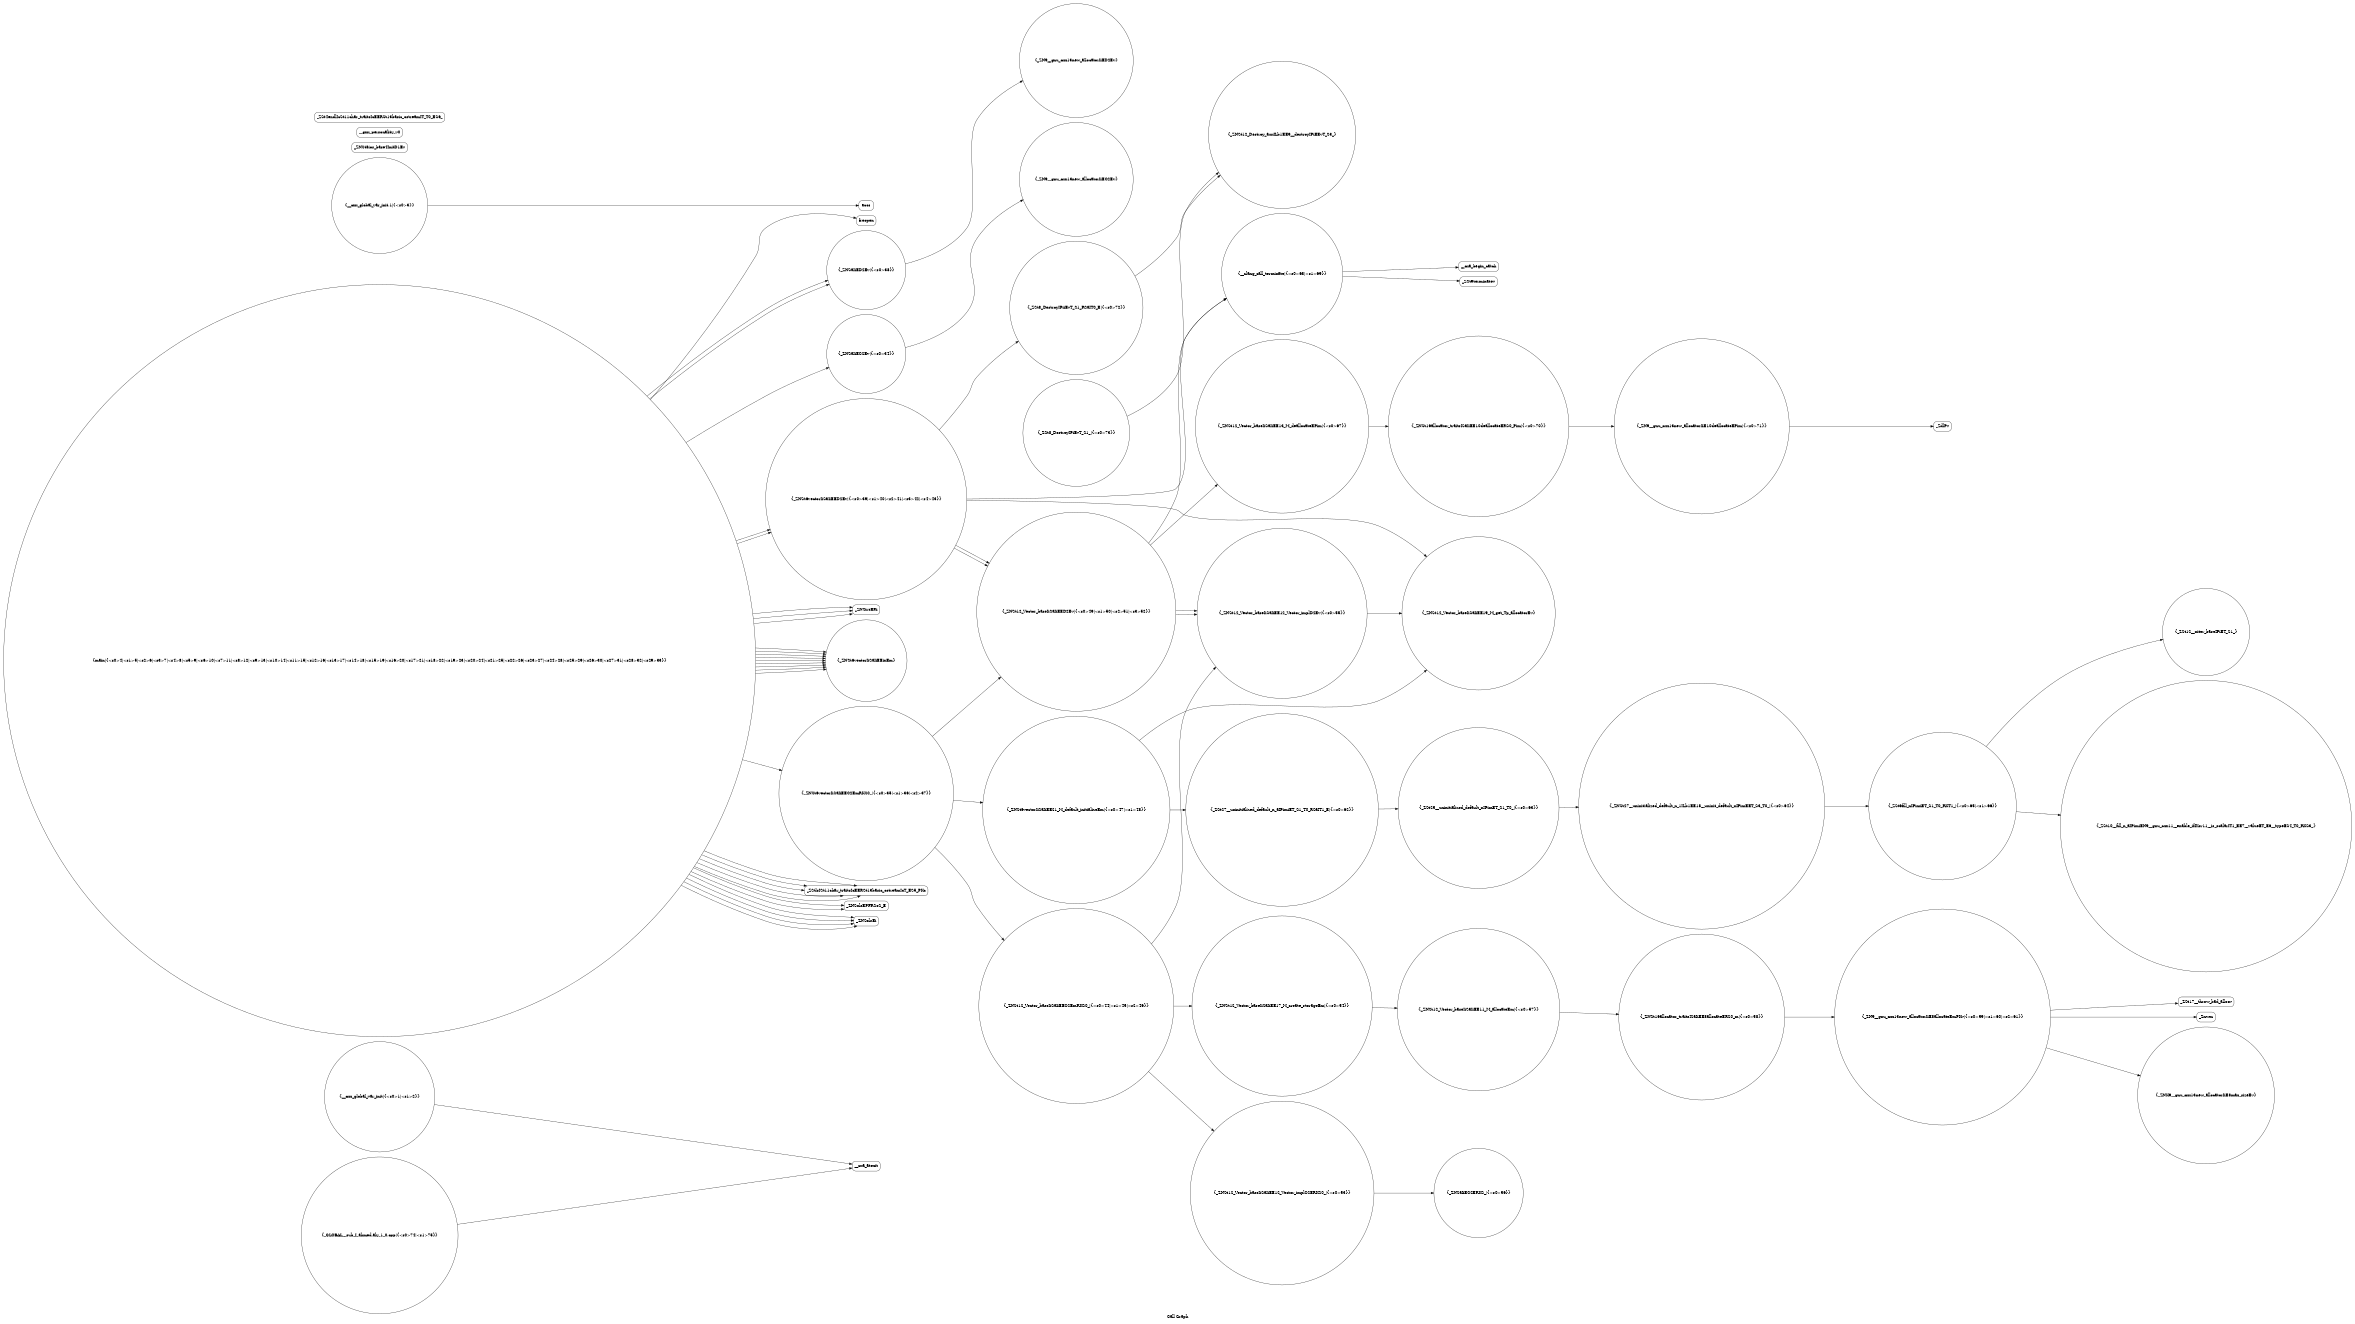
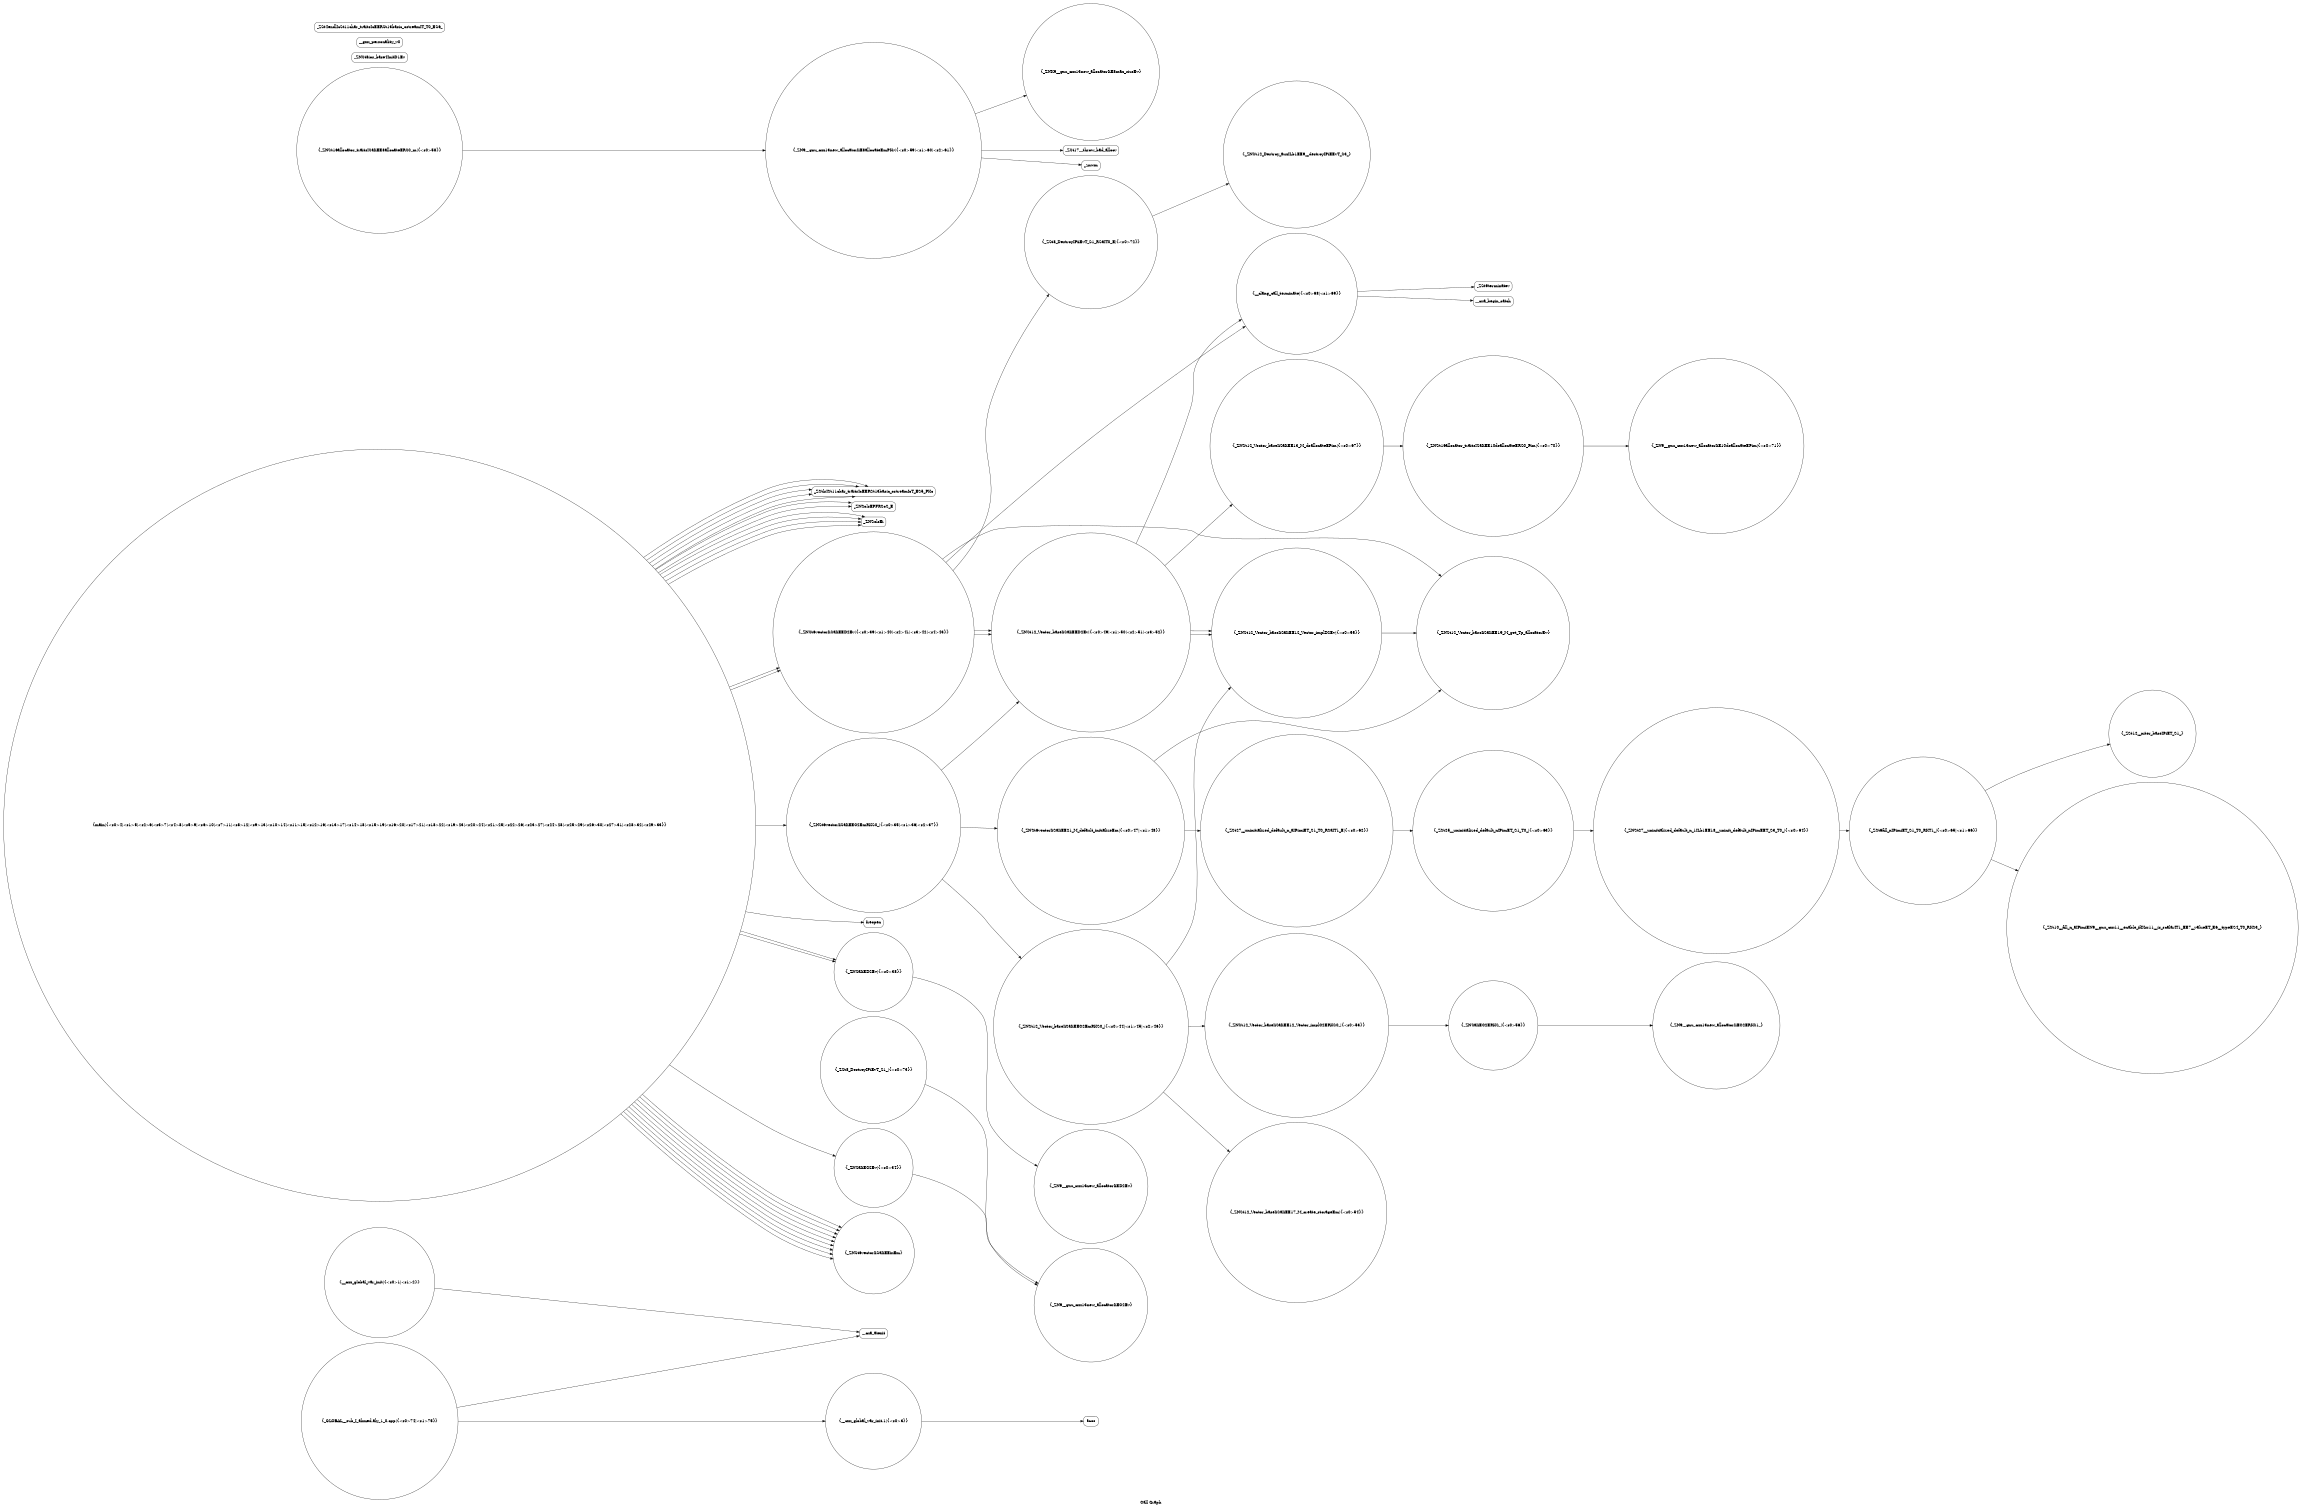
edge "{_ZSt8_DestroyIPiEvT_S1_|{<s0>73}}" -> "{_ZNSt12_Destroy_auxILb1EE9__destroyIPiEEvT_S3_}": now "{_ZSt8_DestroyIPiEvT_S1_|{<s0>73}}" -> "{_ZN9__gnu_cxx13new_allocatorIiEC2Ev}"
node "_ZdlPv": removed
node "_ZNSirsERi": removed
node "{_ZNSt12_Vector_baseIiSaIiEE11_M_allocateEm|{<s0>57}}": removed
node "{_ZN9__gnu_cxx13new_allocatorIiEC2ERKS1_}": added
edge "{_GLOBAL__sub_I_ahmed.aly_1_0.cpp|{<s0>74|<s1>75}}" -> "{__cxx_global_var_init.1|{<s0>3}}": added
